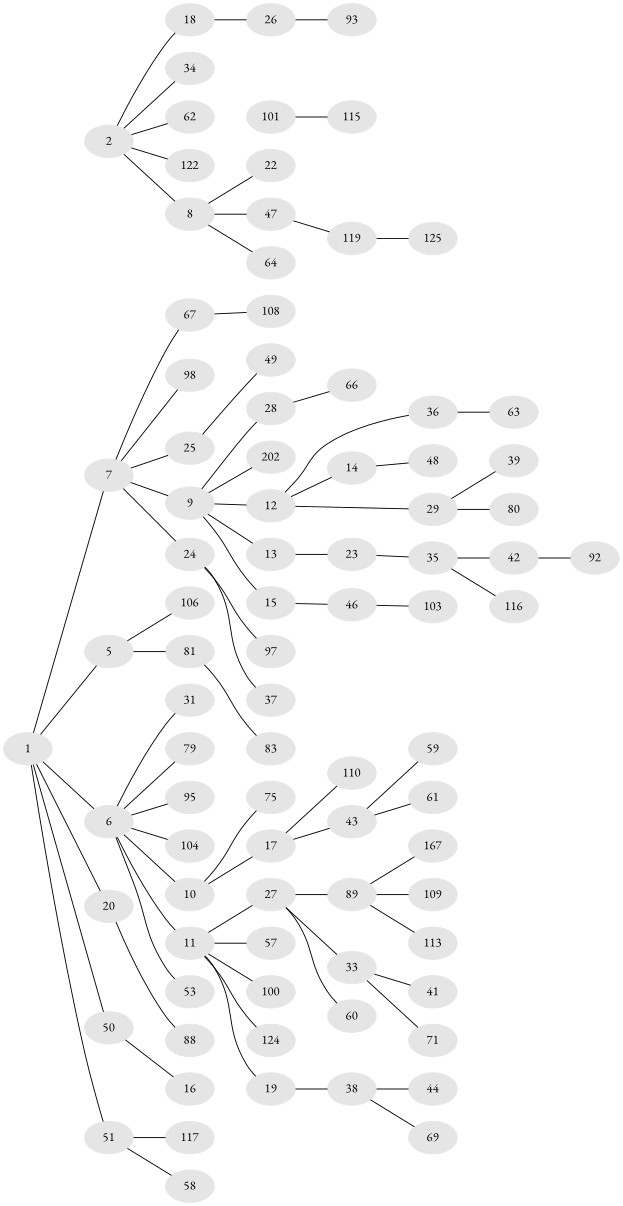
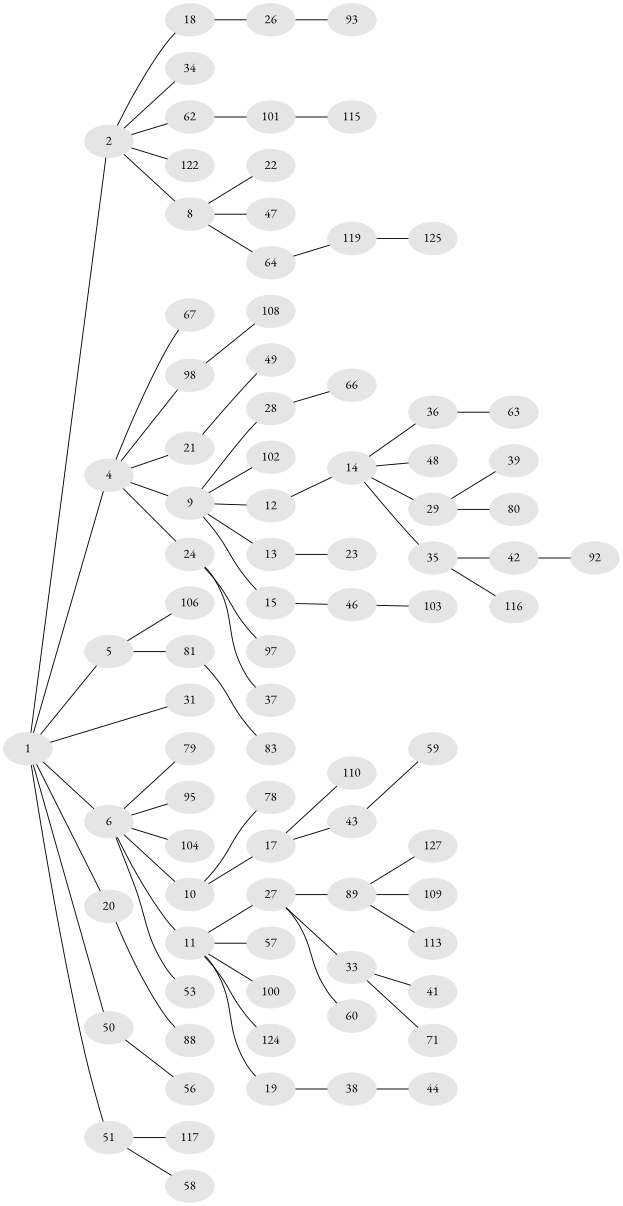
edge "62" -- "101": added
edge "47" -- "119": now "64" -- "119"
edge "108" -- "67": now "108" -- "98"
edge "36" -- "12": now "36" -- "14"
edge "2" -- "1": added
node "25": label "25" -> "21"
node "202": label "202" -> "102"
node "7": label "7" -> "4"
edge "12" -- "29": now "14" -- "29"
edge "23" -- "35": now "14" -- "35"
edge "31" -- "6": now "31" -- "1"
node "75": label "75" -> "78"
node "61": removed
node "167": label "167" -> "127"
node "16": label "16" -> "56"
node "69": removed
